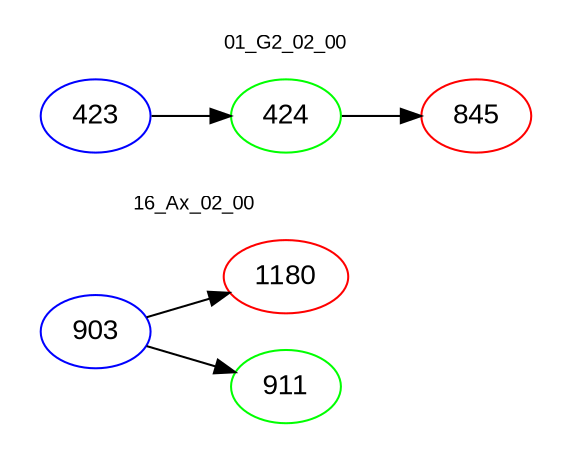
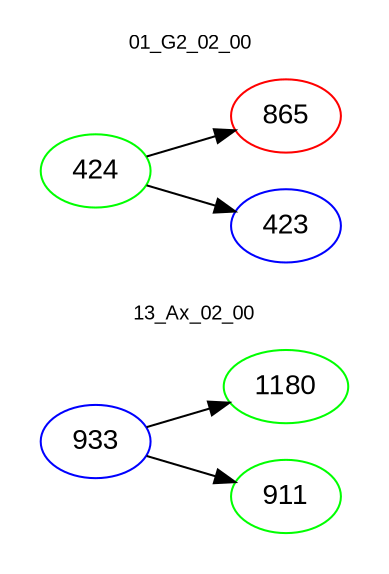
edge "423" -> "424": reversed
node "845": label "845" -> "865"
cluster "16_Ax_02_00": label "16_Ax_02_00" -> "13_Ax_02_00"
node "1180": color red -> green
node "903": label "903" -> "933"
